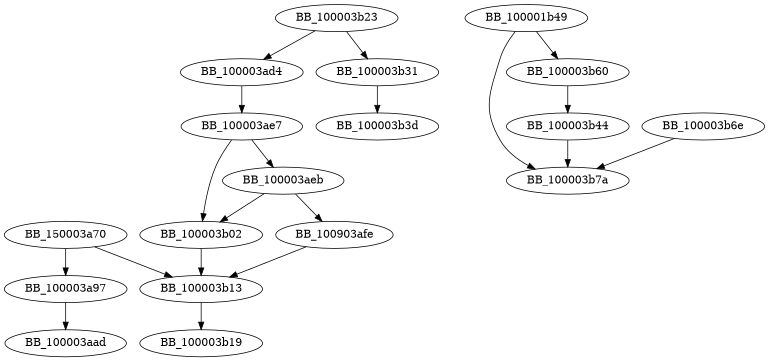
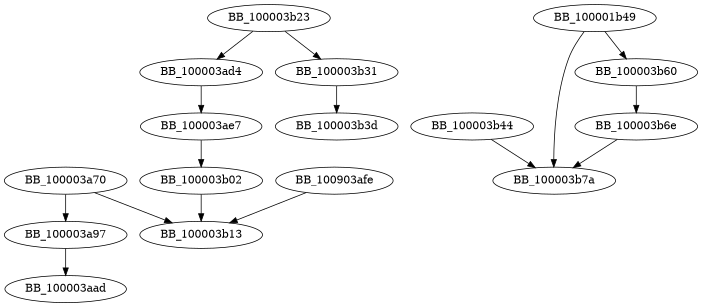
edge "BB_100003b60" -> "BB_100003b44": now "BB_100003b60" -> "BB_100003b6e"
node "BB_100003aeb": removed
node "BB_150003a70": label "BB_150003a70" -> "BB_100003a70"
node "BB_100003b19": removed
